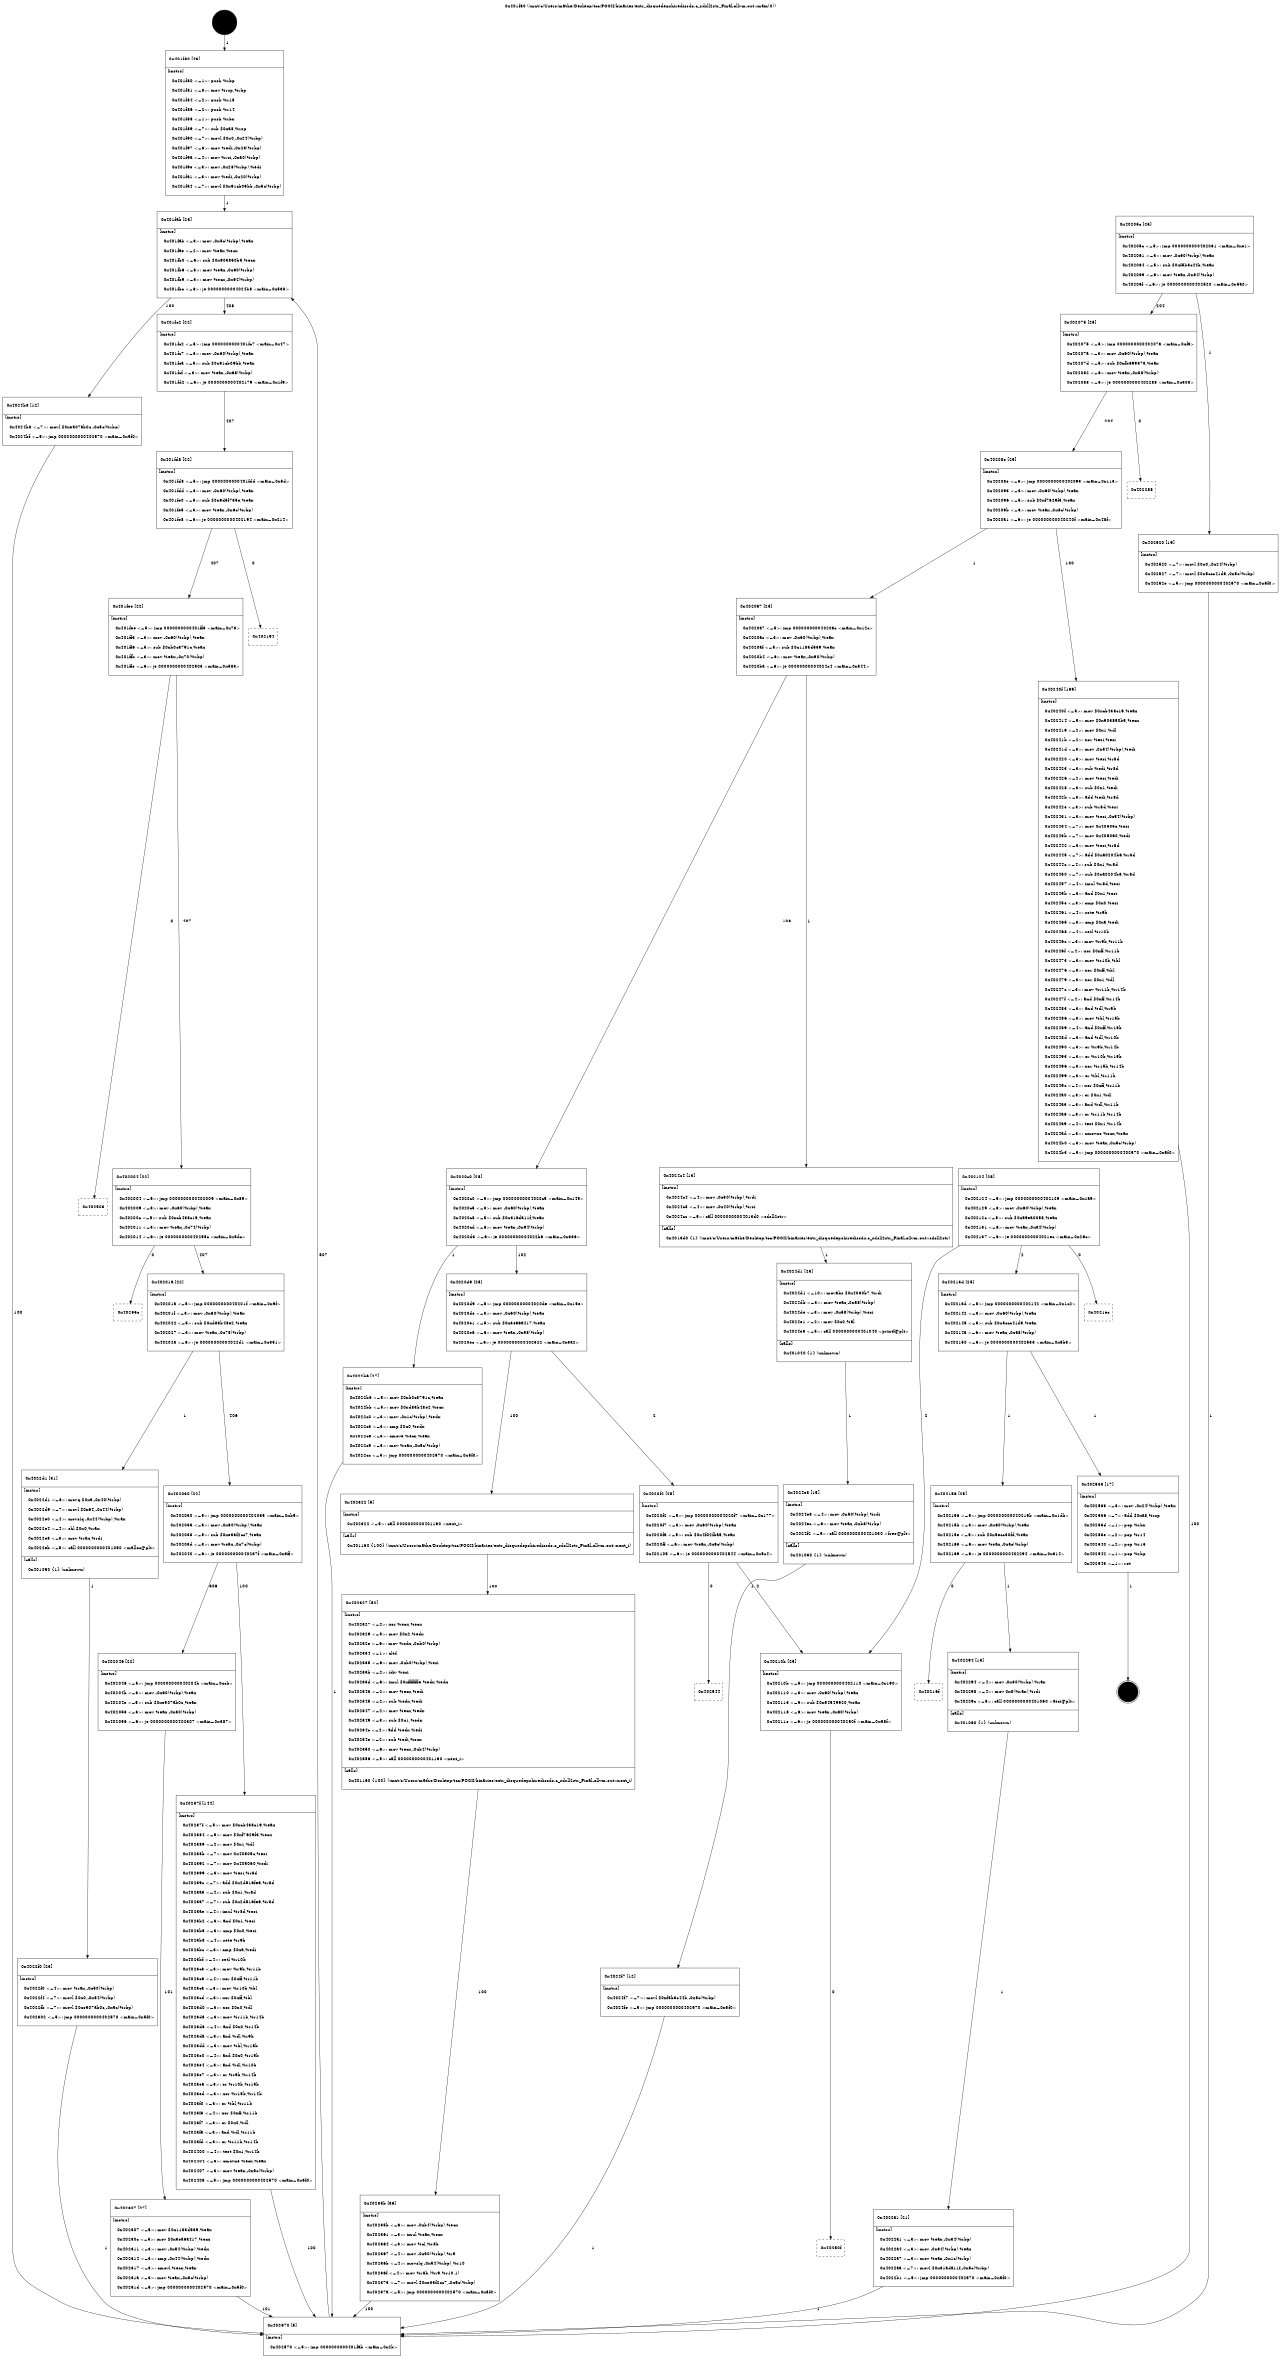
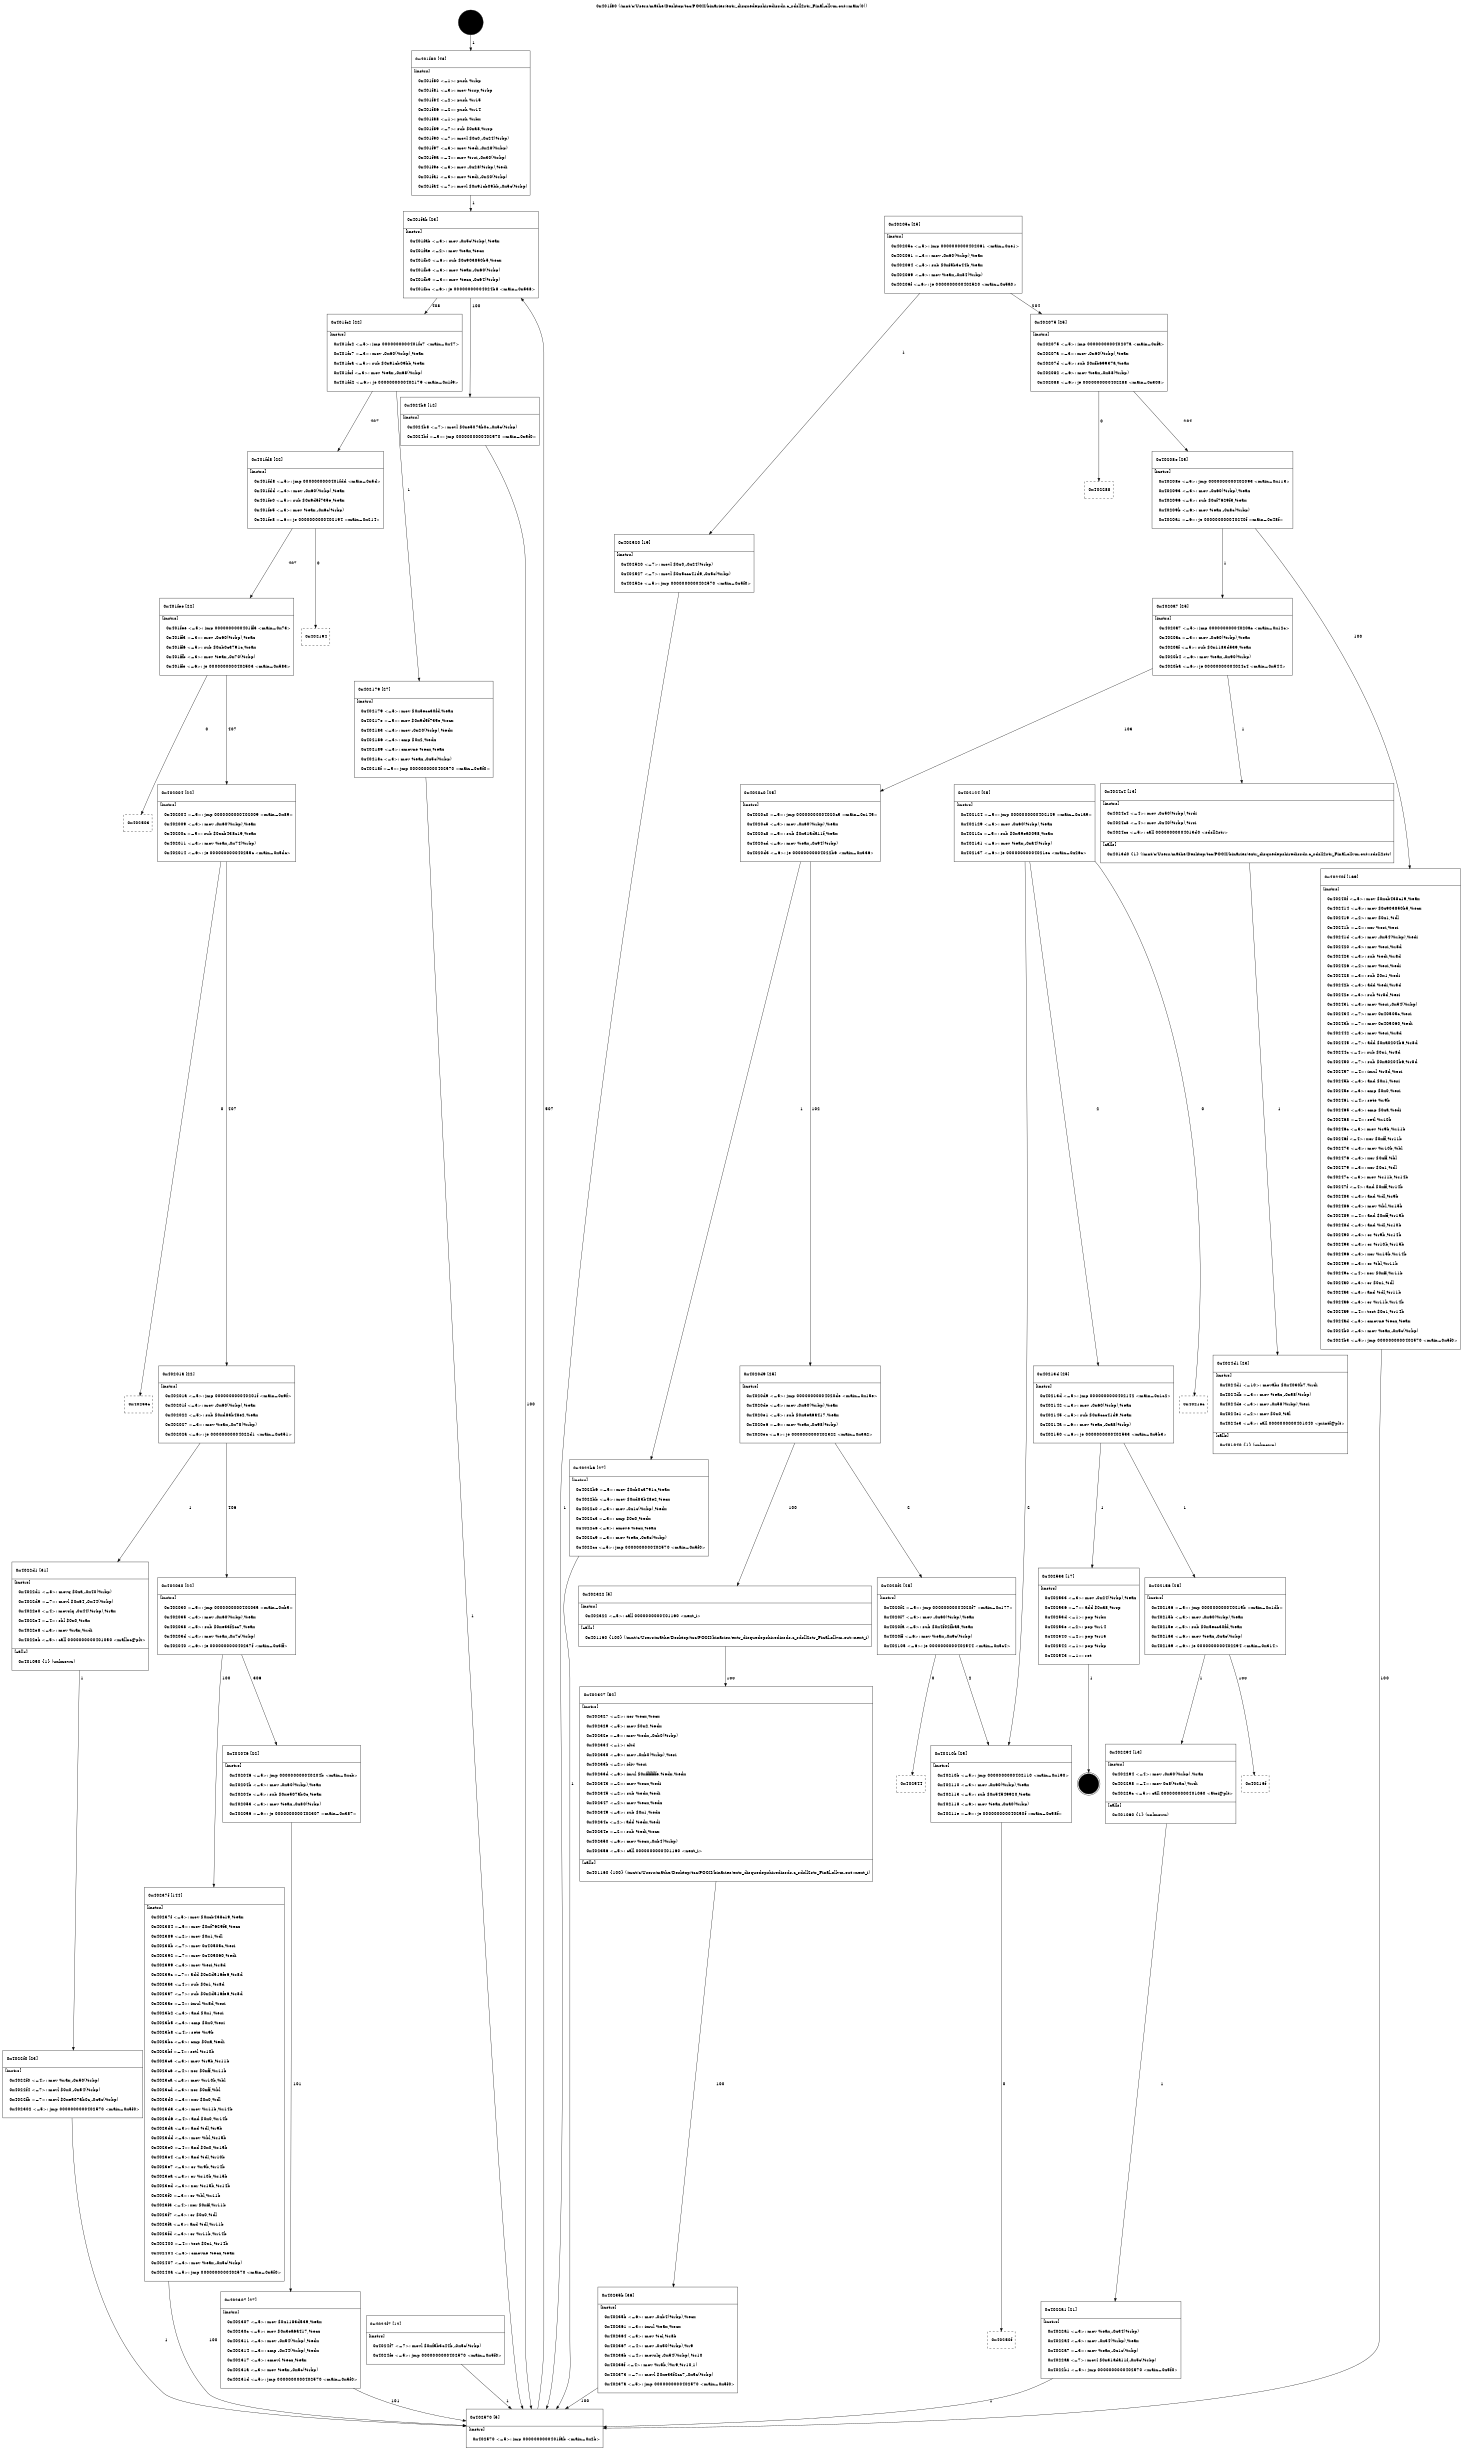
node "0x402179 [27]": added
node "0x4024e8 [15]": removed
edge "0x402156 [25]" -> "0x40216f": label " 0" -> " 100"
